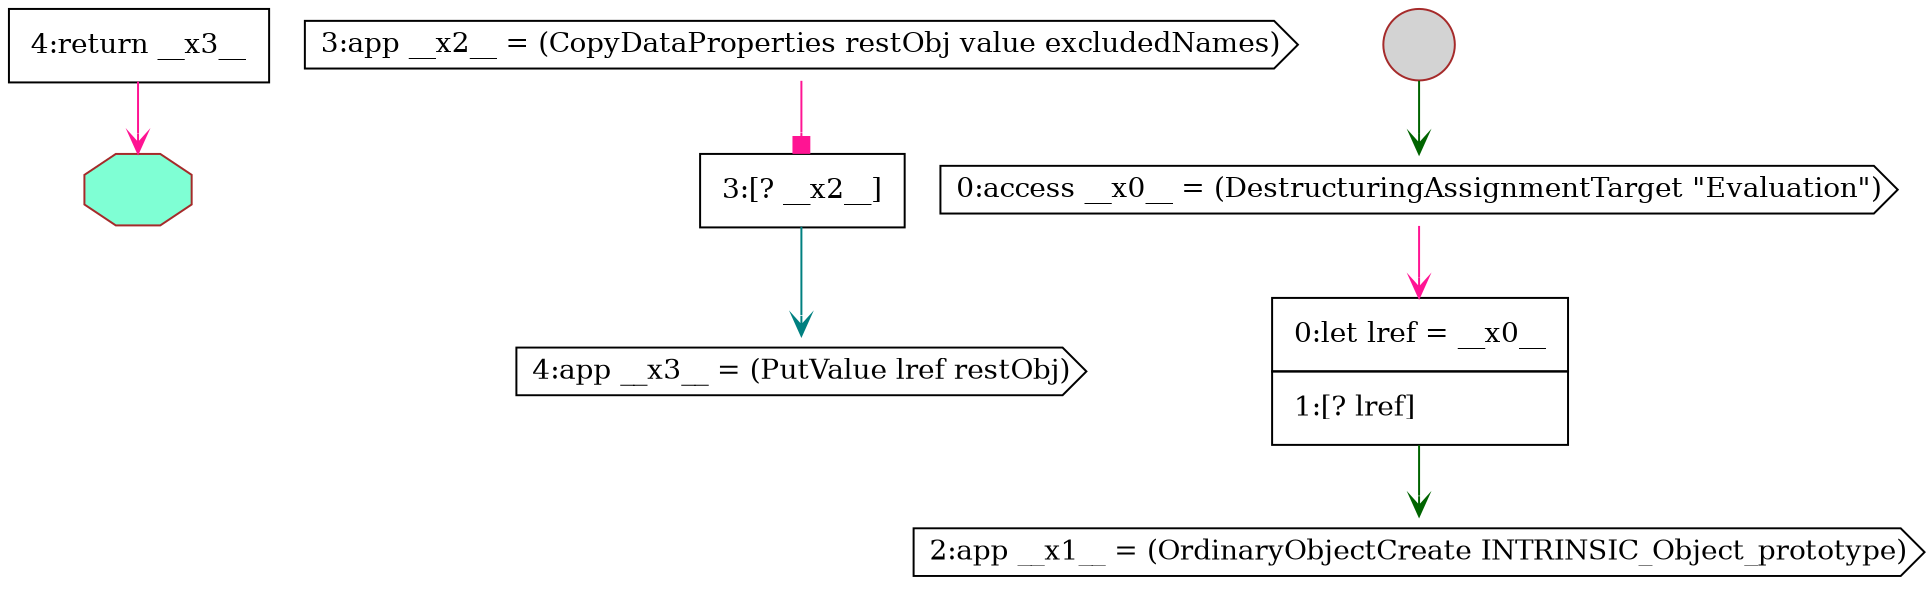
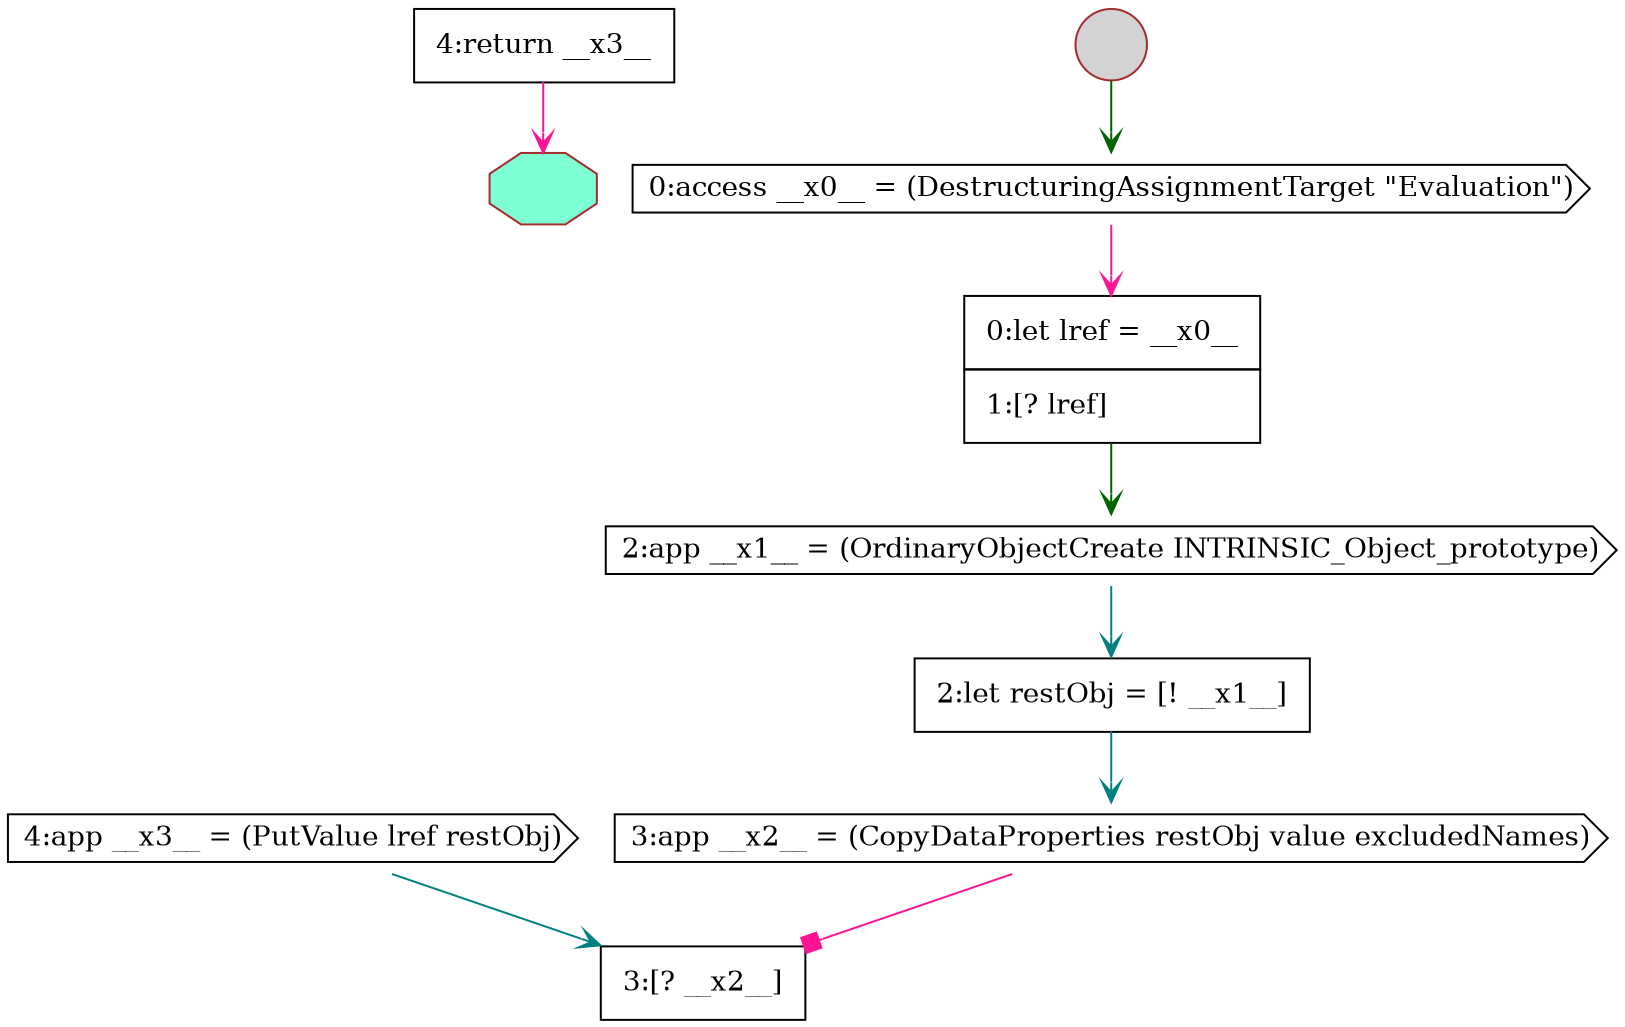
edge "3:[? __x2__]" -> "4:app __x3__ = (PutValue lref restObj)": reversed
node "2:let restObj = [! __x1__]": added
